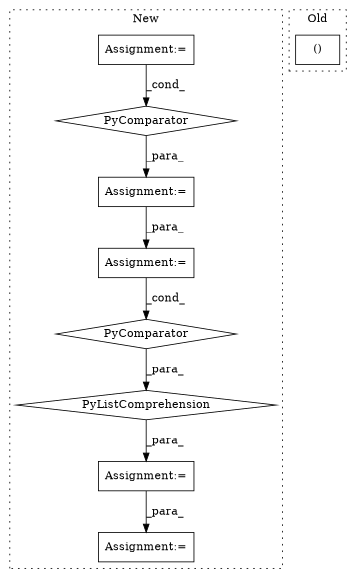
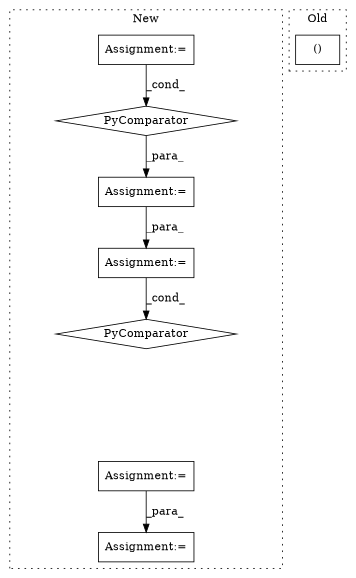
node "PyListComprehension": removed
